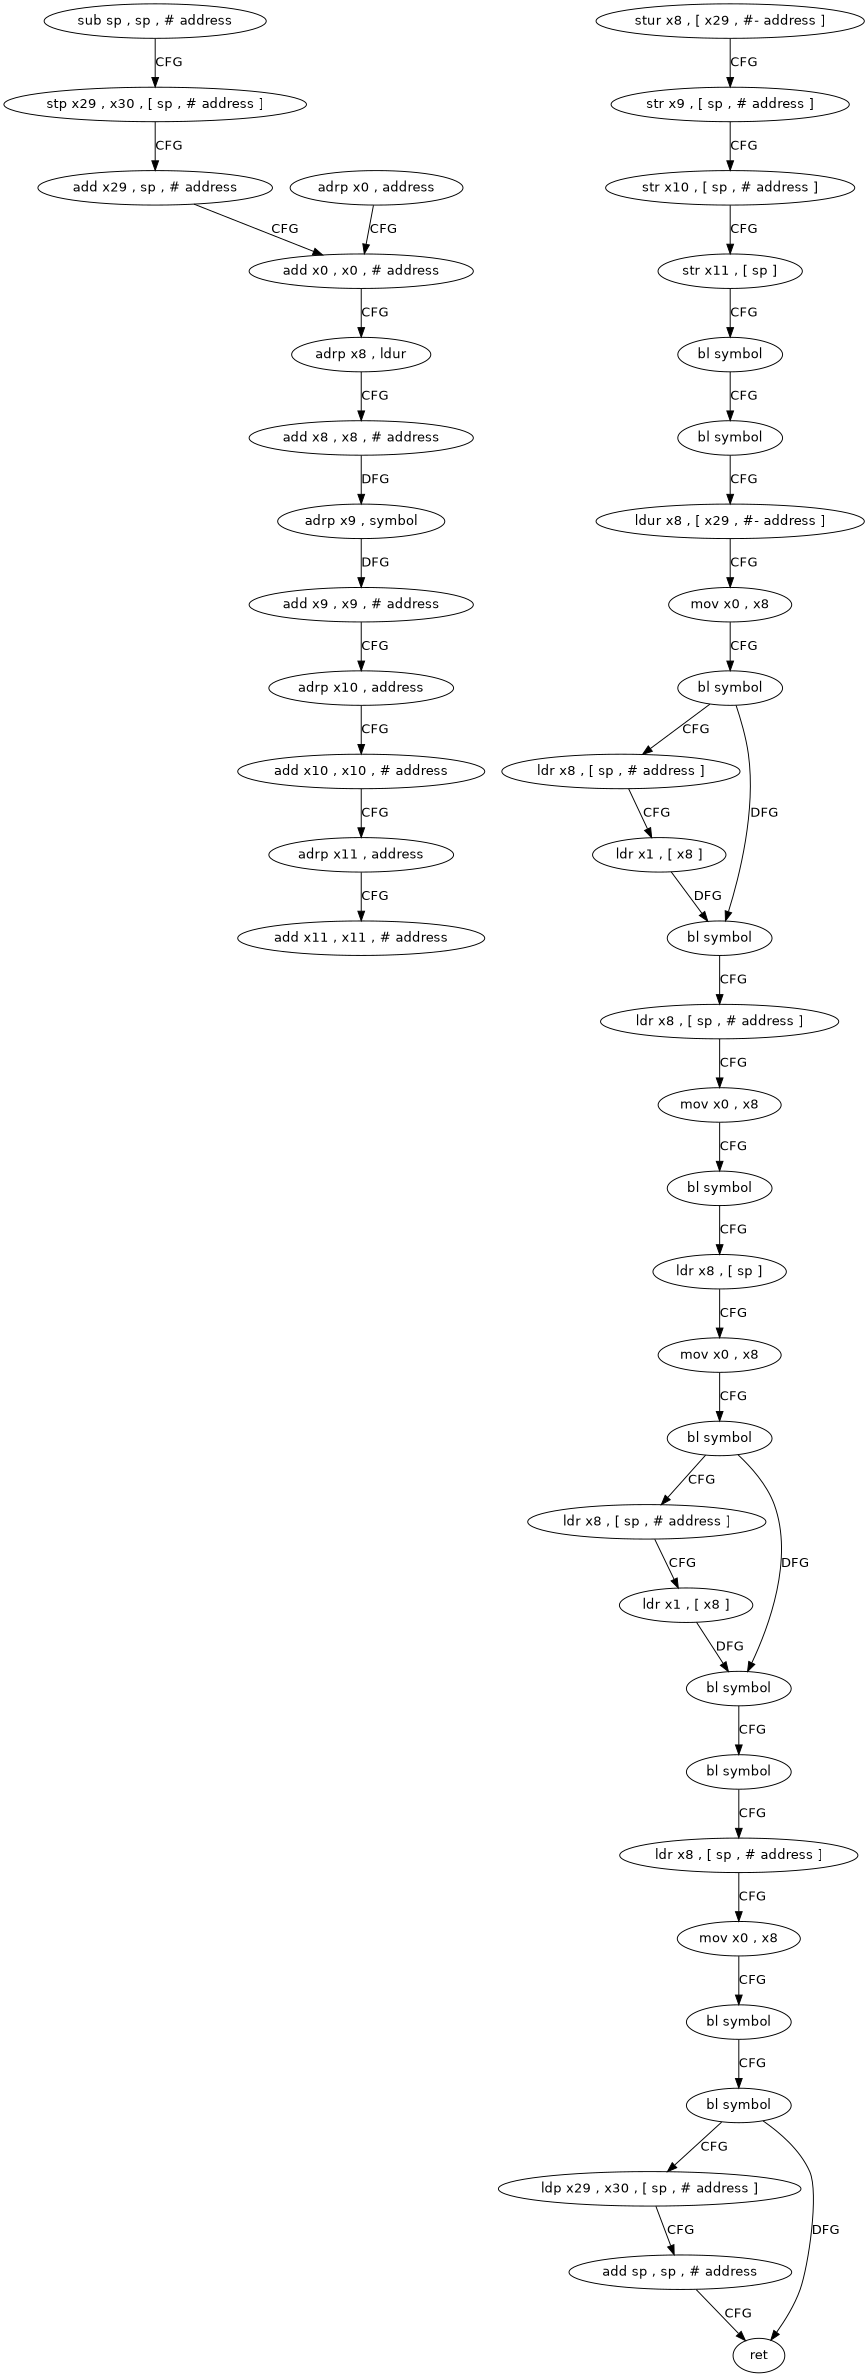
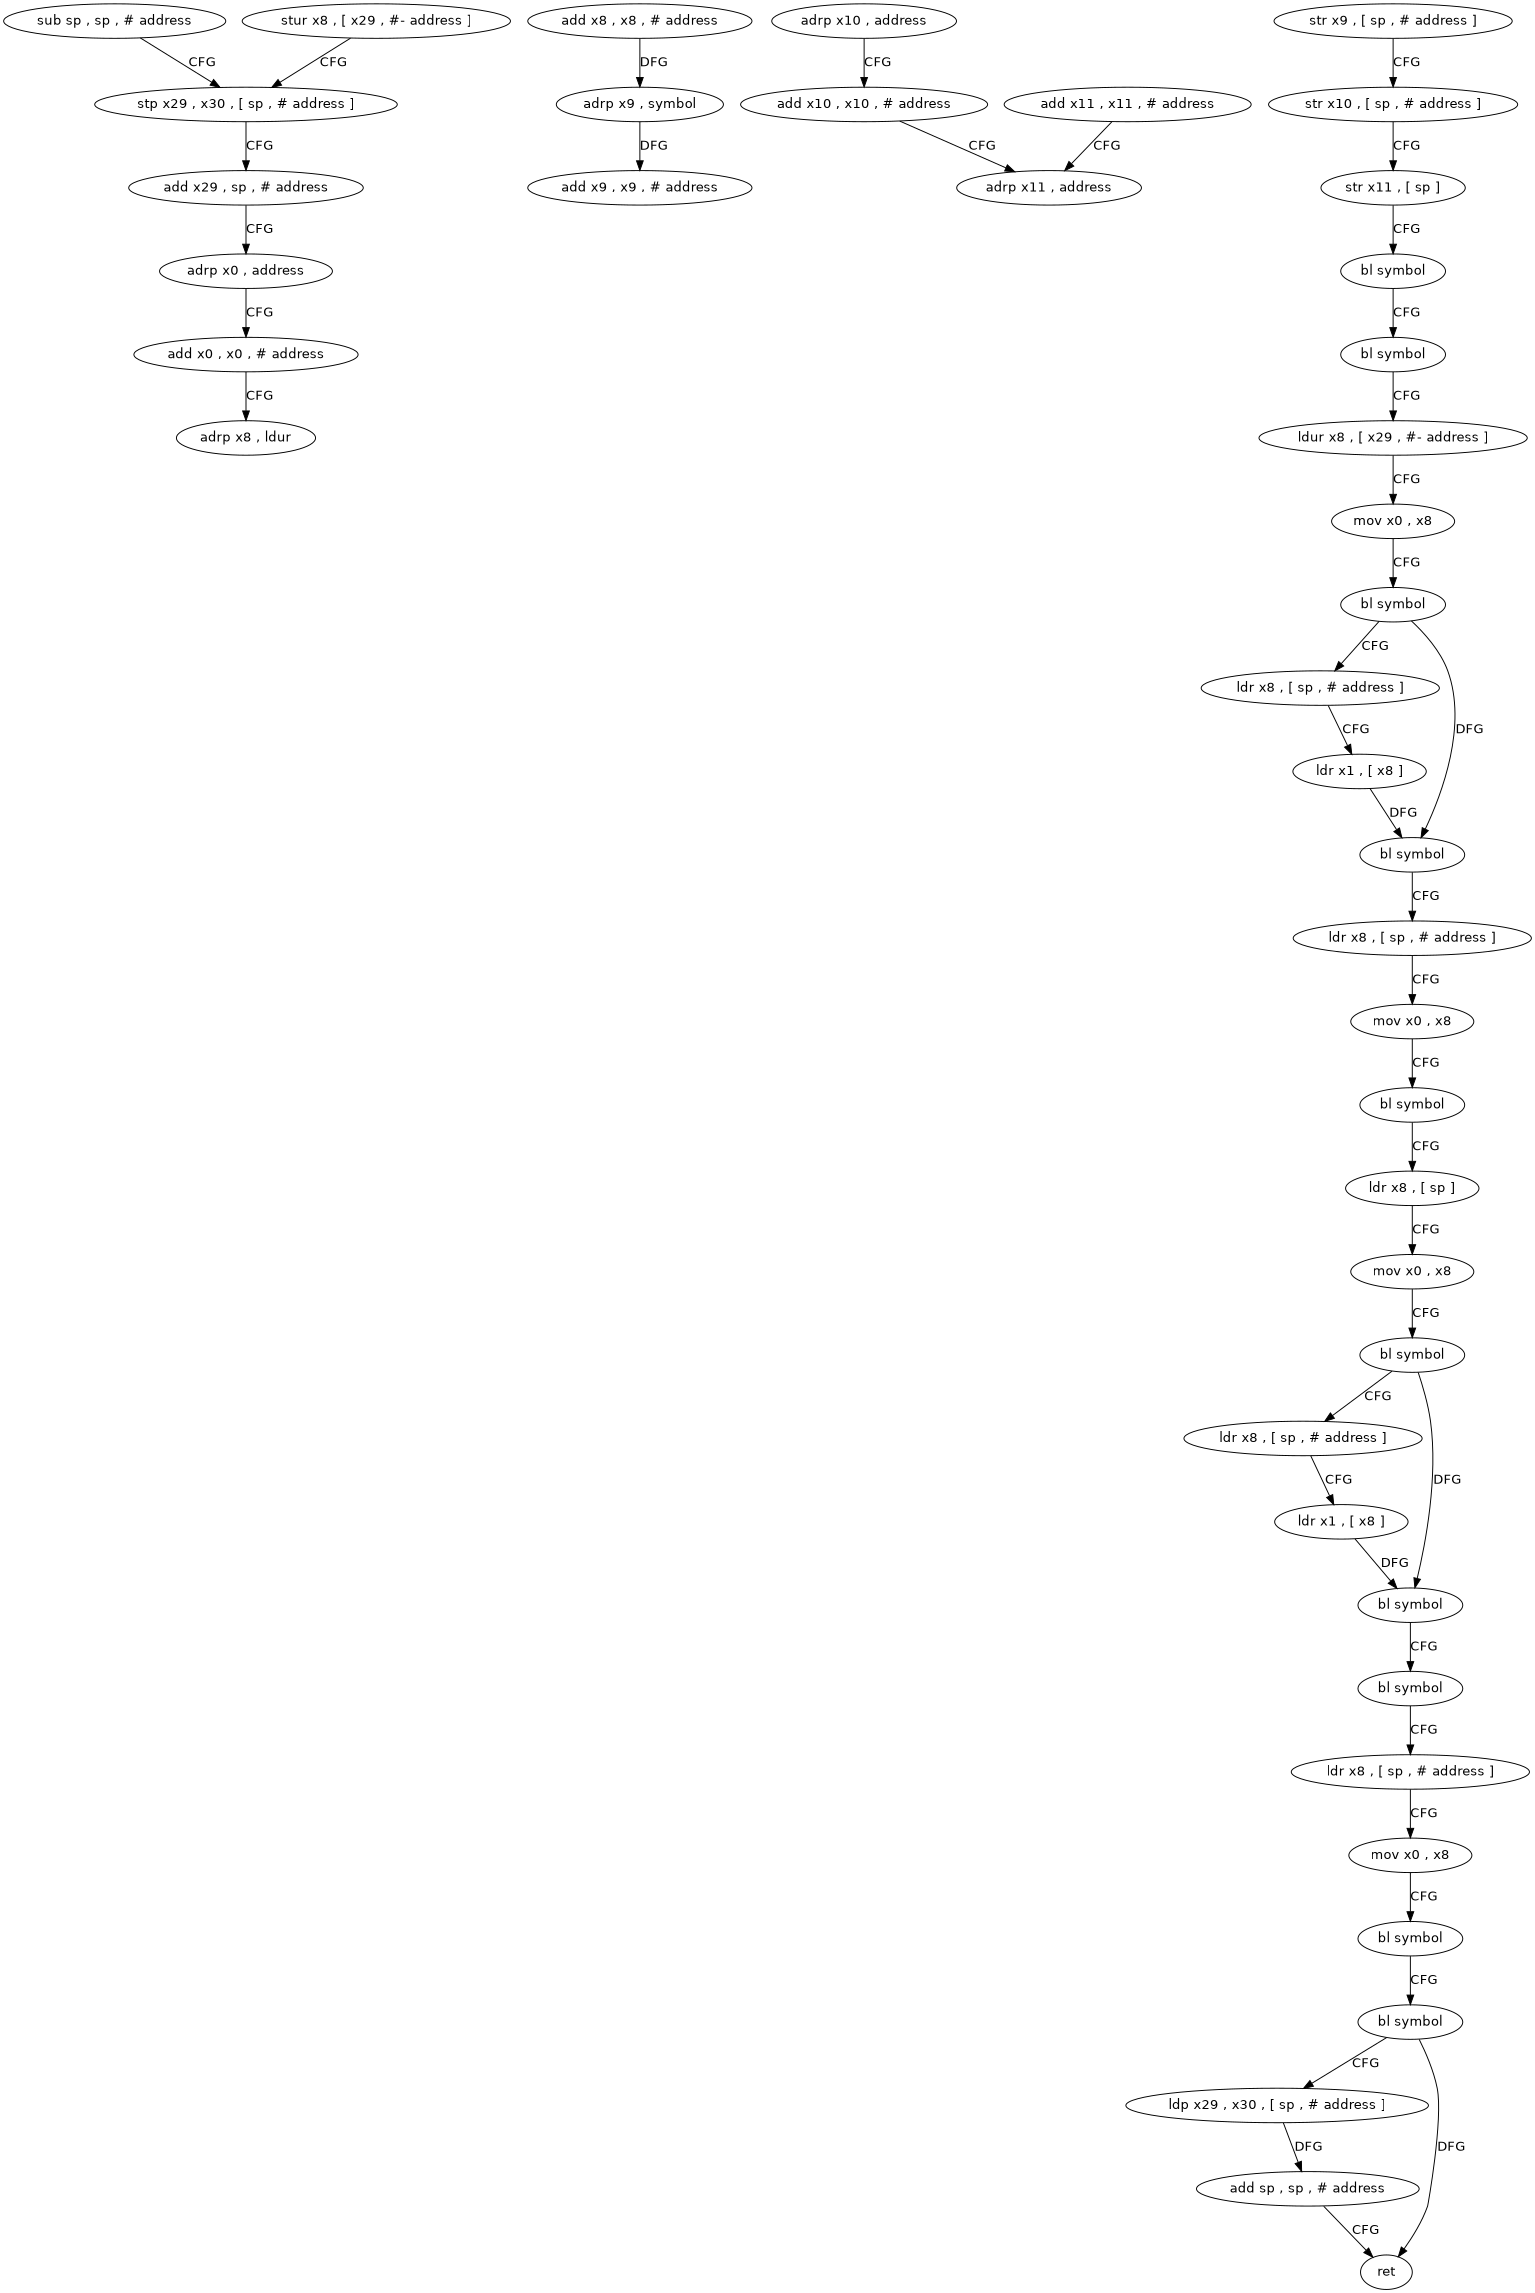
edge "stur x8 , [ x29 , #- address ]" -> "str x9 , [ sp , # address ]": now "stur x8 , [ x29 , #- address ]" -> "stp x29 , x30 , [ sp , # address ]"
edge "add x29 , sp , # address" -> "add x0 , x0 , # address": now "add x29 , sp , # address" -> "adrp x0 , address"
edge "adrp x8 , ldur" -> "add x8 , x8 , # address": removed, label "CFG"
edge "add x9 , x9 , # address" -> "adrp x10 , address": removed, label "CFG"
edge "adrp x11 , address" -> "add x11 , x11 , # address": reversed
edge "ldp x29 , x30 , [ sp , # address ]" -> "add sp , sp , # address": label "CFG" -> "DFG"
